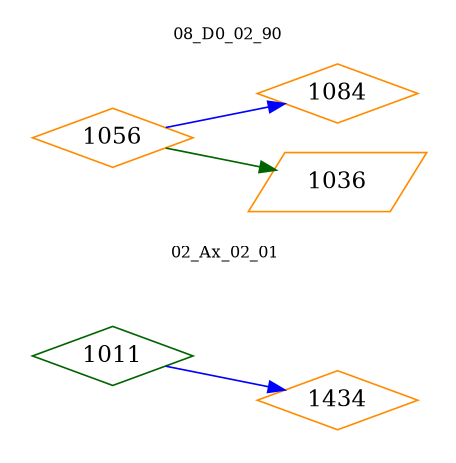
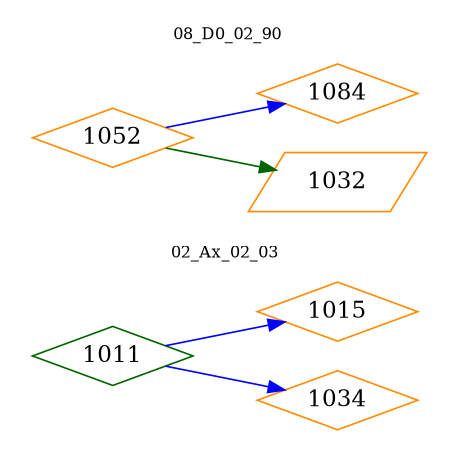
node "1056": label "1056" -> "1052"
node "1036": label "1036" -> "1032"
cluster "02_Ax_02_01": label "02_Ax_02_01" -> "02_Ax_02_03"
node "1015": added
node "1434": label "1434" -> "1034"
